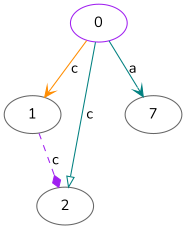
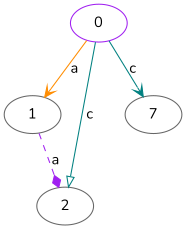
edge "0" -> "1": label "c" -> "a"
edge "0" -> "7": label "a" -> "c"
edge "1" -> "2": label "c" -> "a"
